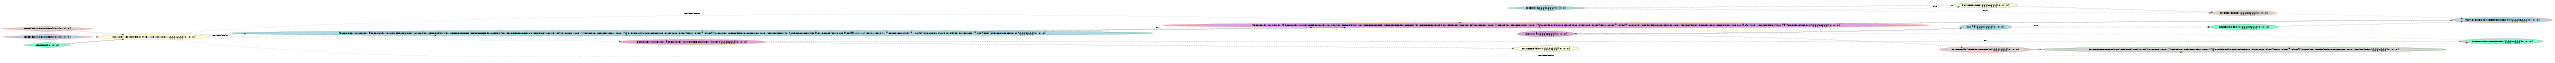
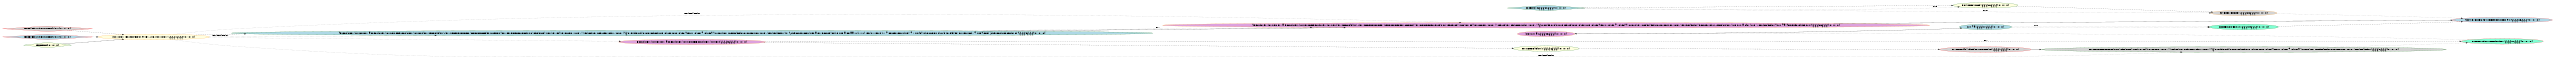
node "long sum = 0@@@15@@@['0', '0', '1']": color darkgreen -> darkorange
edge "long sum = 0@@@15@@@['0', '0', '1']" -> "env.getConfig().disableSysoutLogging()@@@7@@@['0', '0', '1']": now "env.setParallelism(4)@@@6@@@['0', '0', '1']" -> "env.getConfig().disableSysoutLogging()@@@7@@@['0', '0', '1']"
node "testRestart['0', '0', '1']": fillcolor aquamarine -> lightyellow
